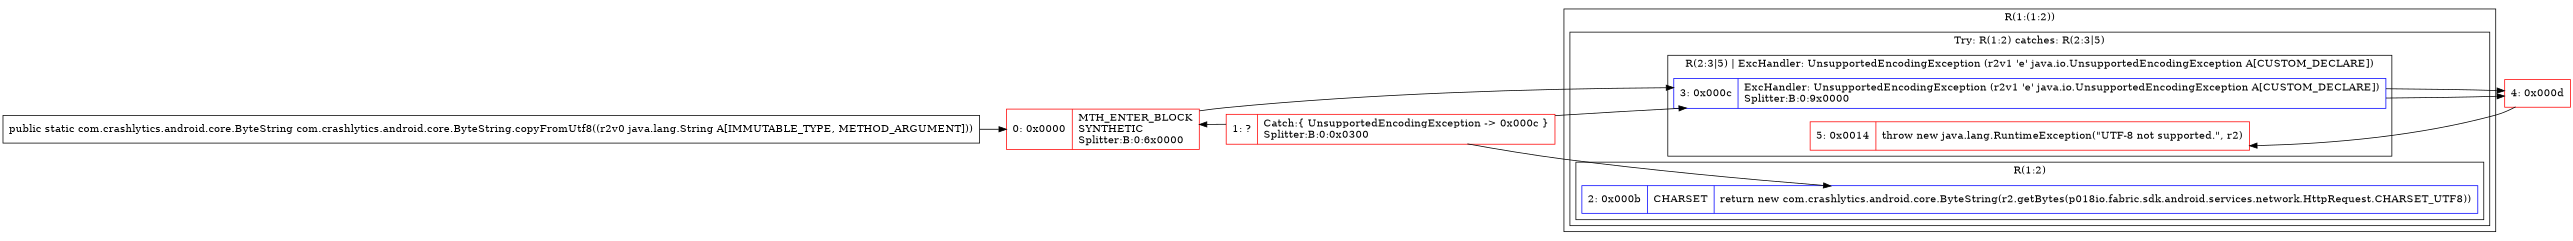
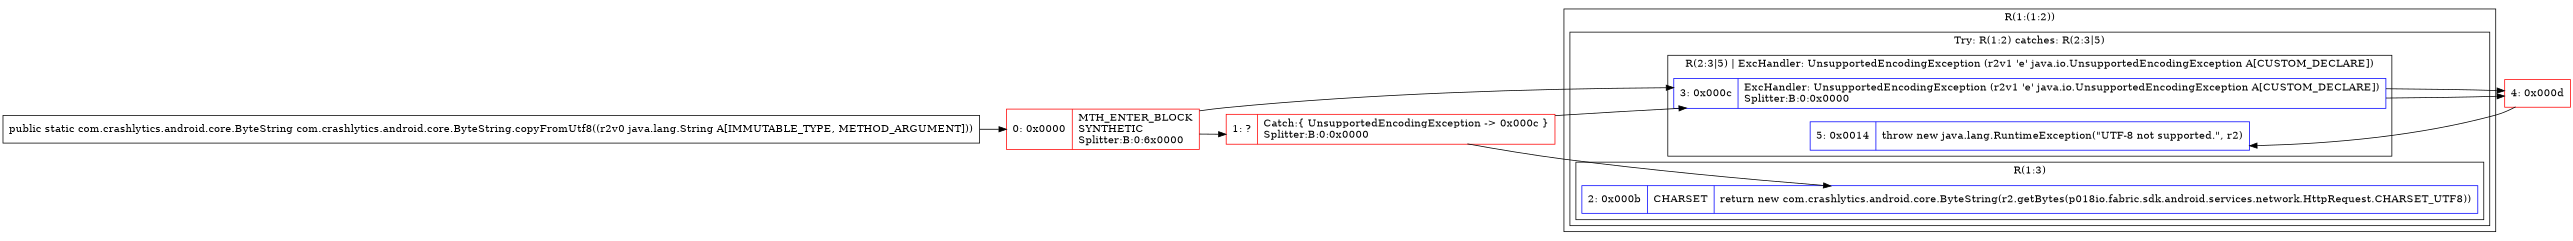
node "3: 0x000c": text "Splitter:B:0:9x0000" -> "Splitter:B:0:0x0000"
edge "1: ?" -> "0: 0x0000": reversed
node "1: ?": text "Splitter:B:0:0x0300" -> "Splitter:B:0:0x0000"
node "5: 0x0014": color red -> blue
cluster "R(1:2)": label "R(1:2)" -> "R(1:3)"
